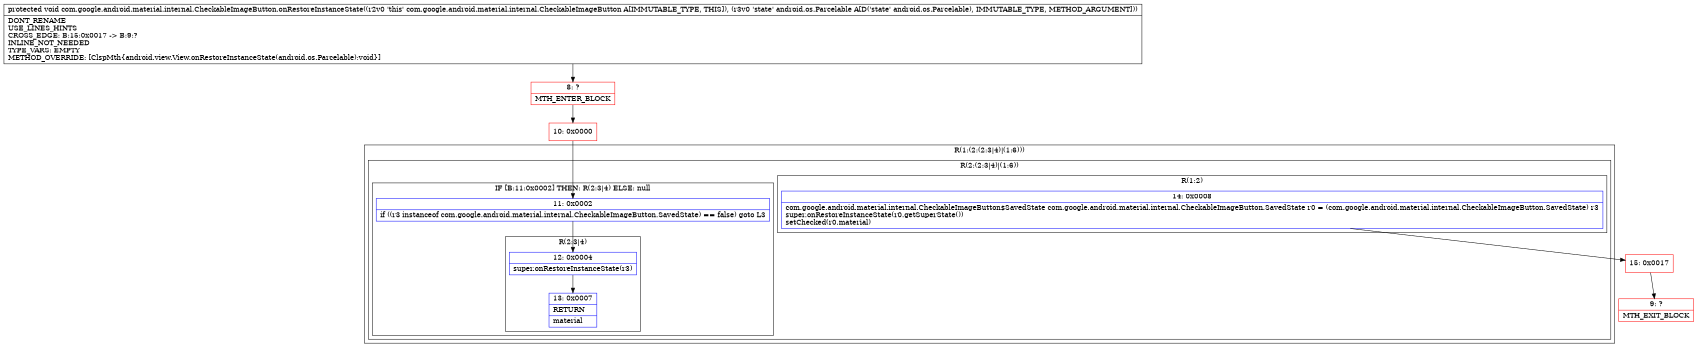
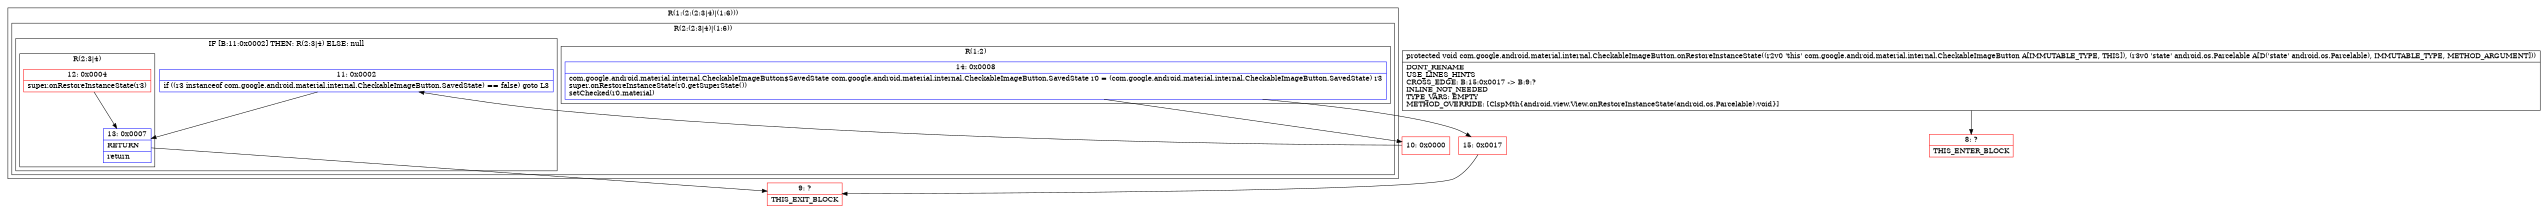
node "8: ?": text "MTH_ENTER_BLOCK" -> "THIS_ENTER_BLOCK"
edge "8: ?" -> "10: 0x0000": now "14: 0x0008" -> "10: 0x0000"
edge "13: 0x0007" -> "9: ?": added
edge "11: 0x0002" -> "12: 0x0004": now "11: 0x0002" -> "13: 0x0007"
node "12: 0x0004": color blue -> red
node "9: ?": text "MTH_EXIT_BLOCK" -> "THIS_EXIT_BLOCK"
node "13: 0x0007": text "material" -> "return"
